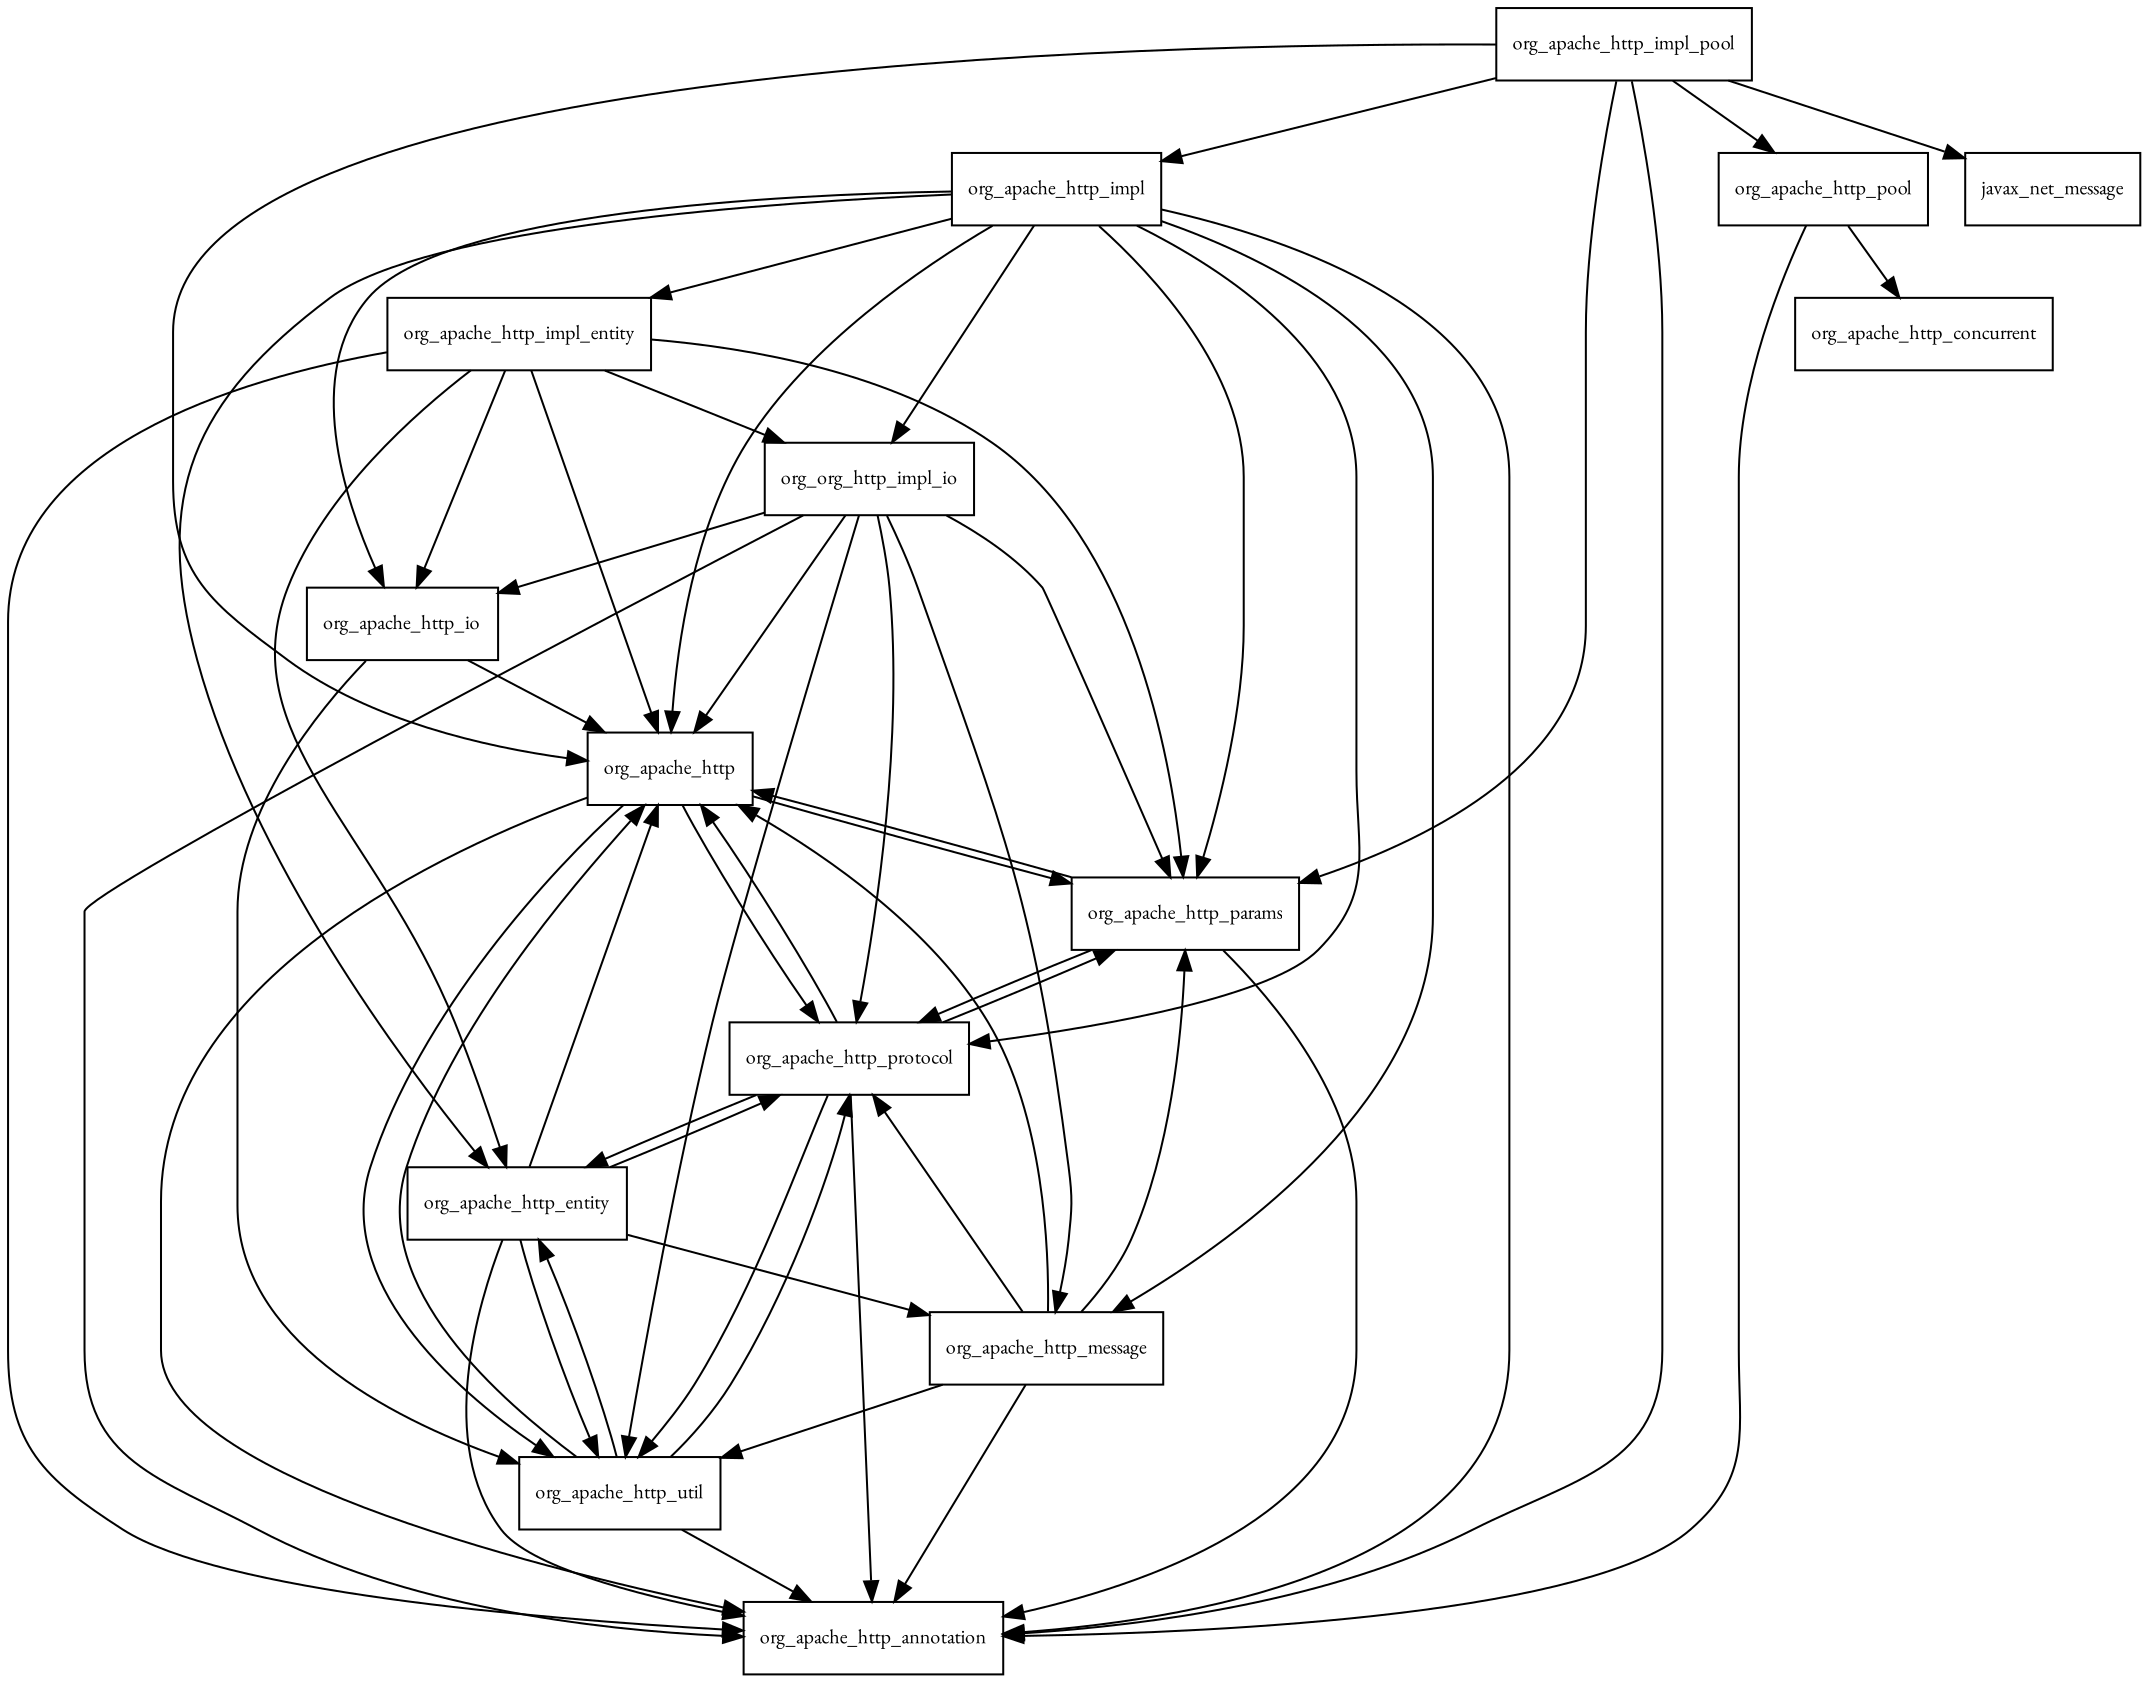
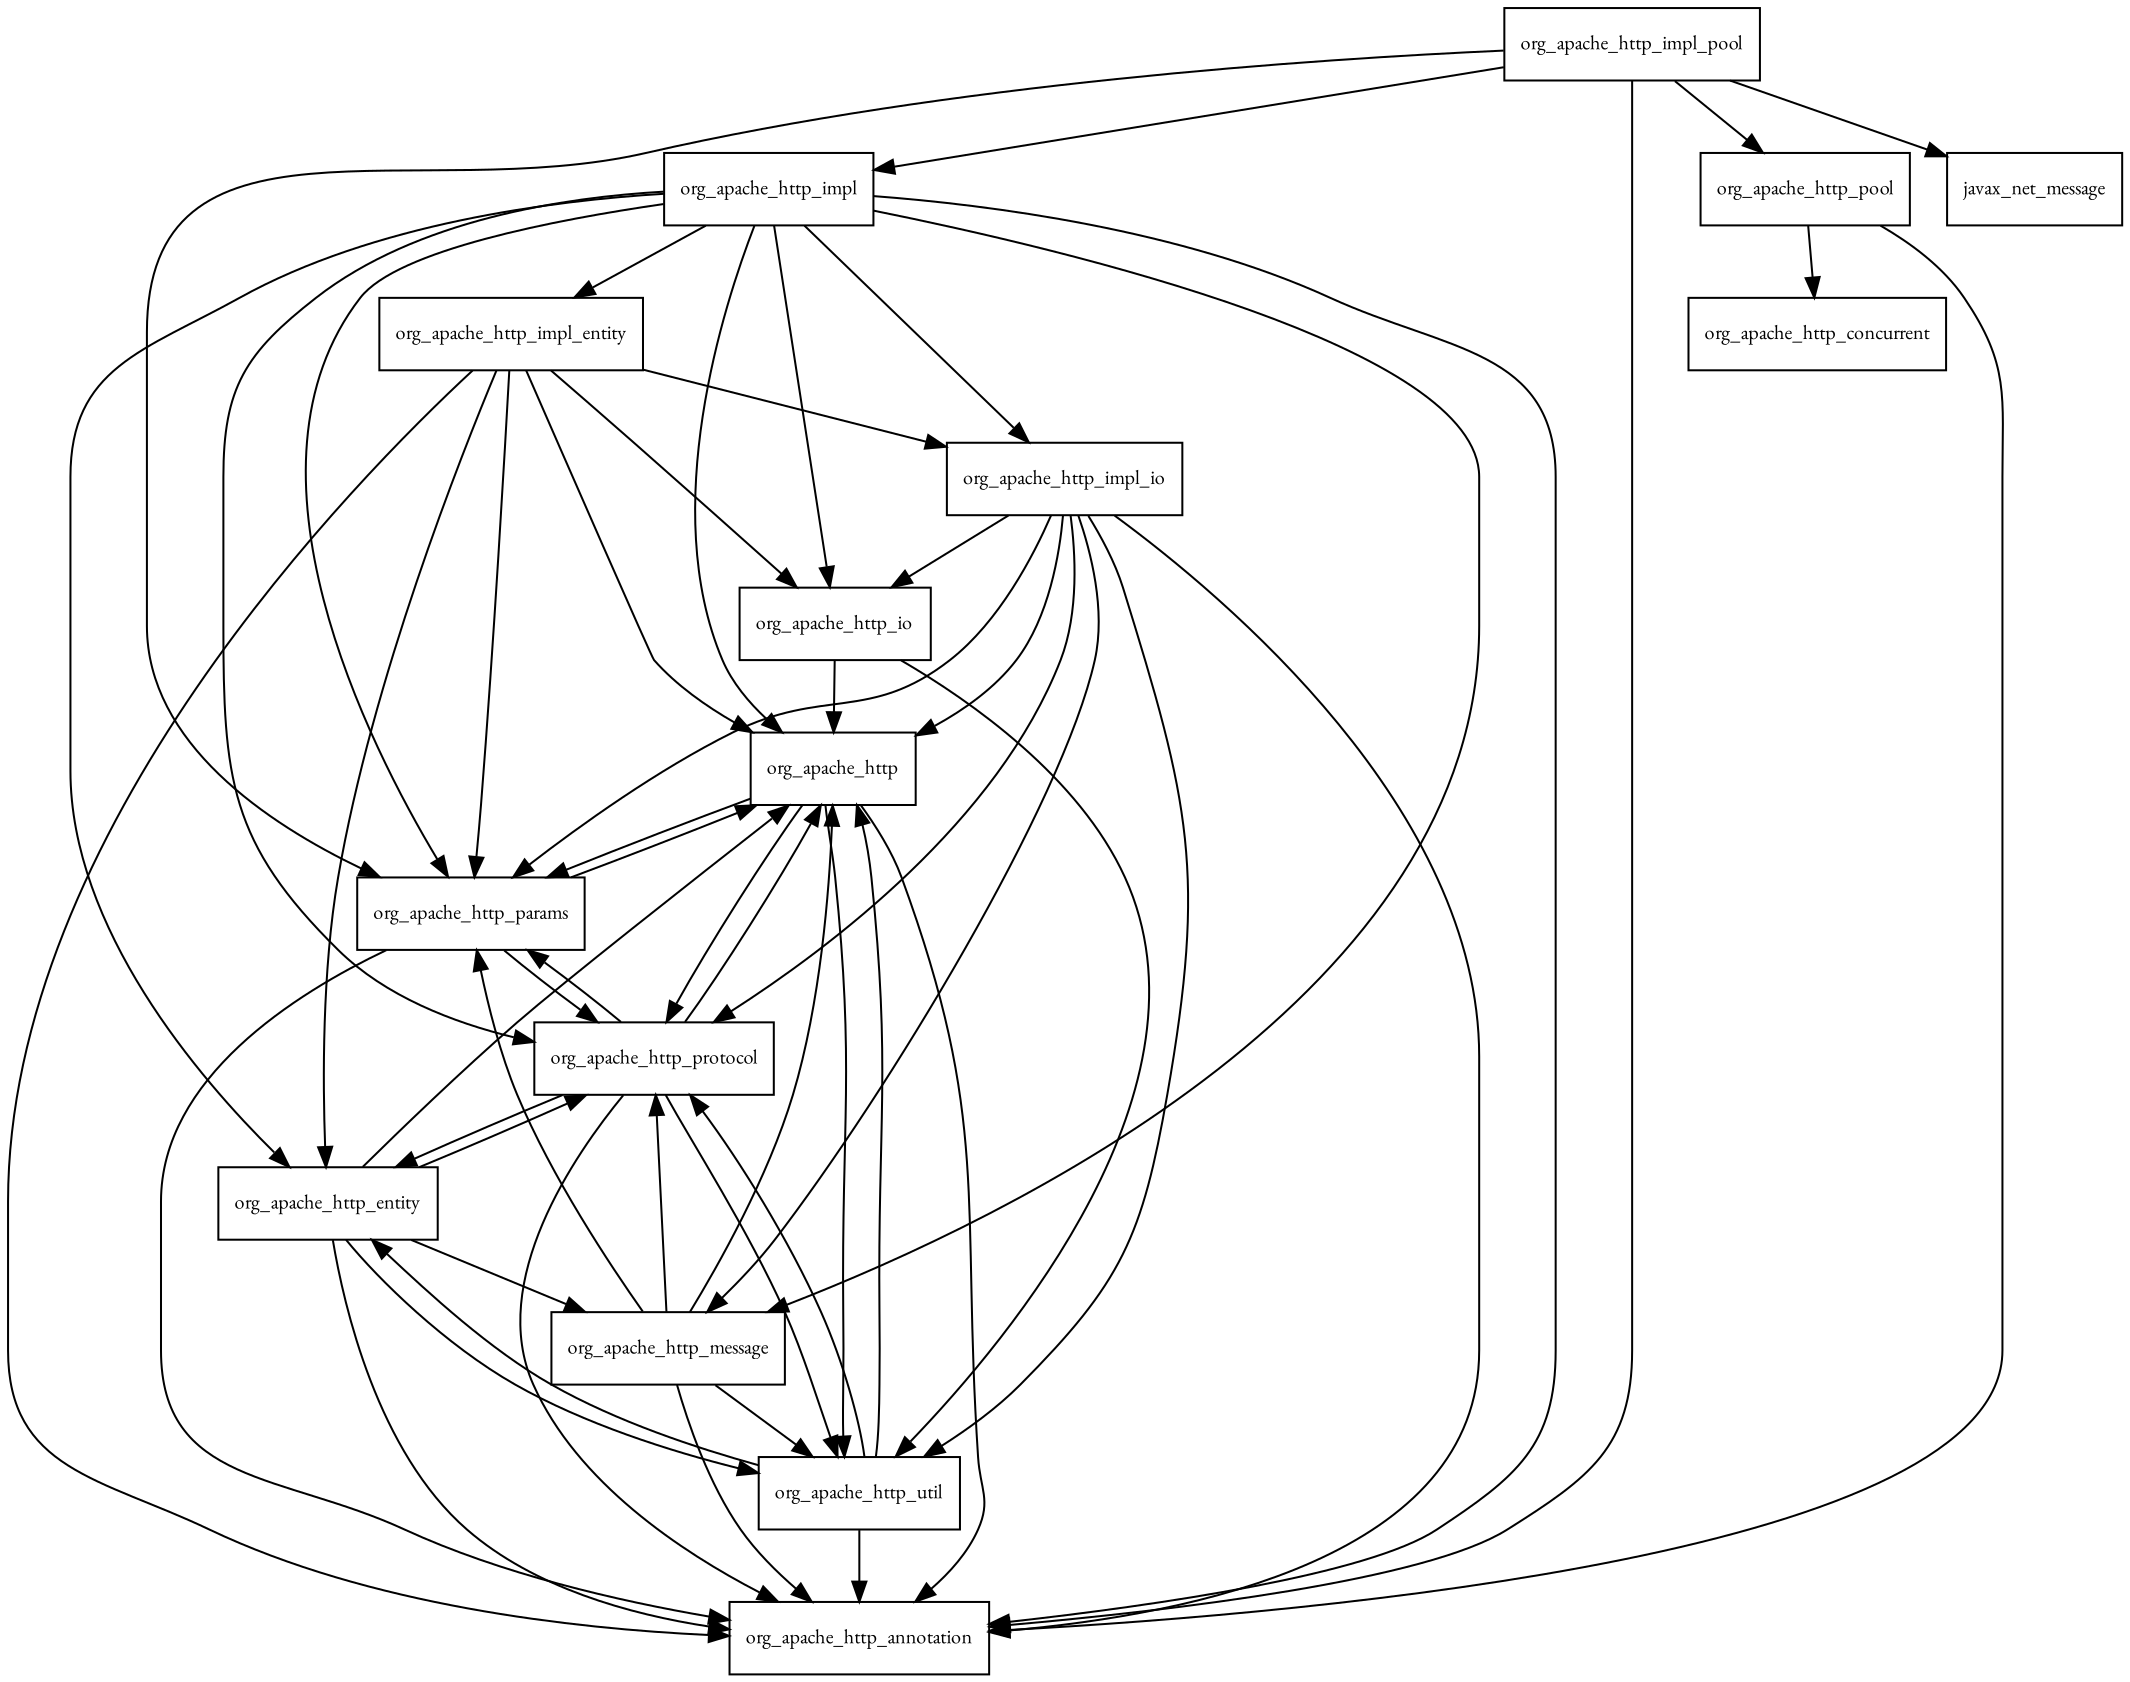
edge "org_apache_http_impl_pool" -> "org_apache_http": removed
node "org_org_http_impl_io": label "org_org_http_impl_io" -> "org_apache_http_impl_io"
